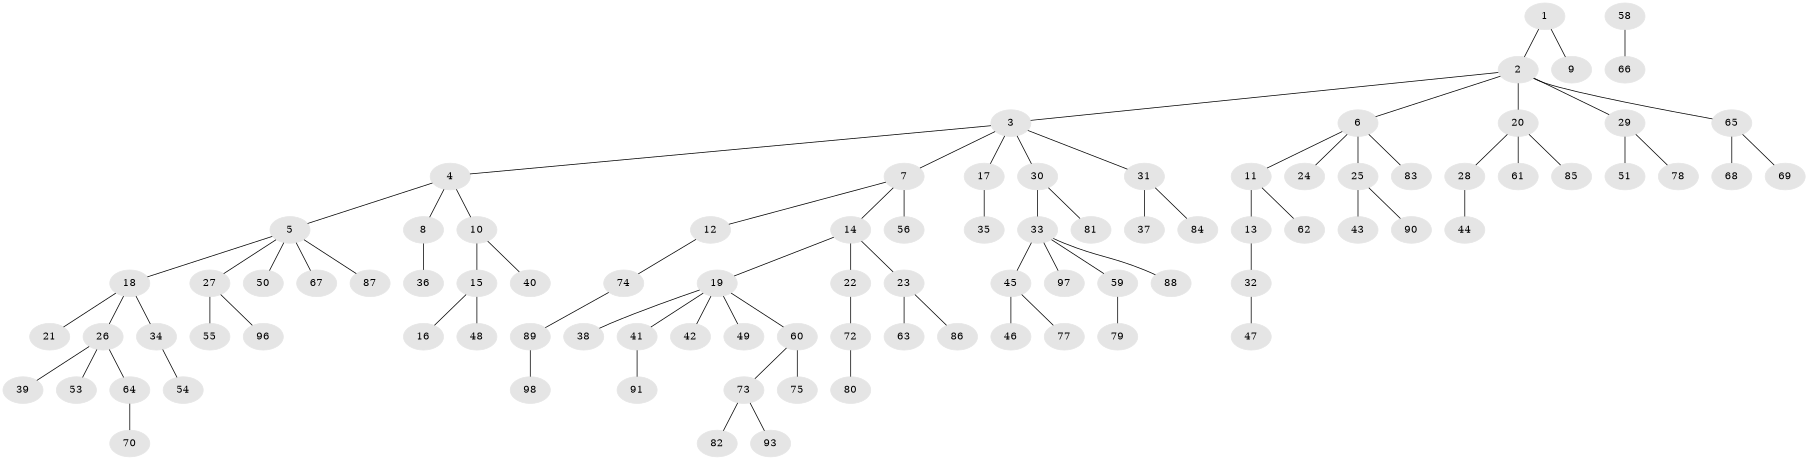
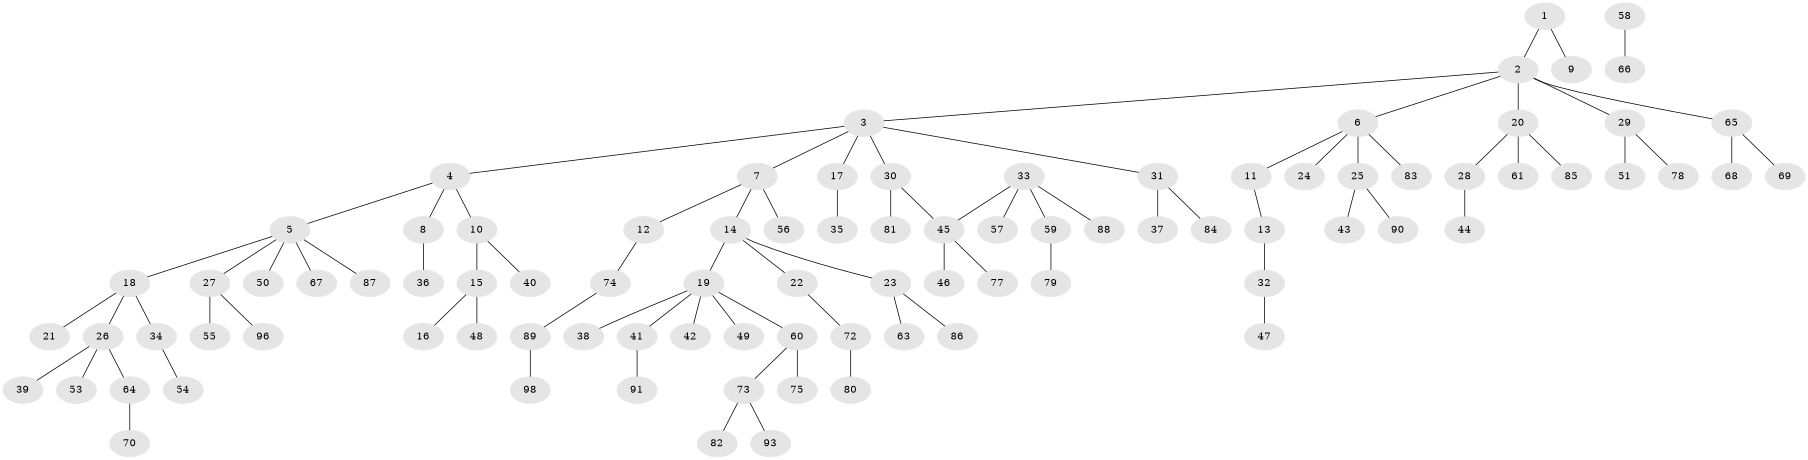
edge "30" -- "33": now "30" -- "45"
node "62": removed
node "97": label "97" -> "57"
